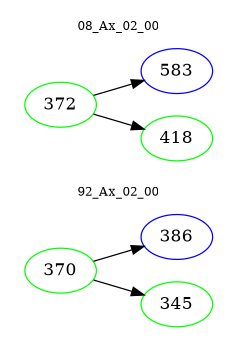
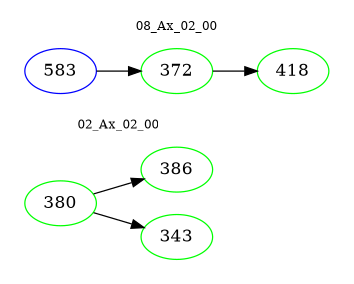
edge "372" -> "583": reversed
cluster "92_Ax_02_00": label "92_Ax_02_00" -> "02_Ax_02_00"
node "386": color blue -> green
node "370": label "370" -> "380"
node "345": label "345" -> "343"
